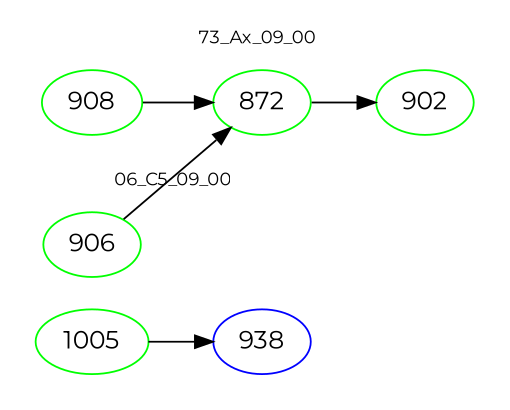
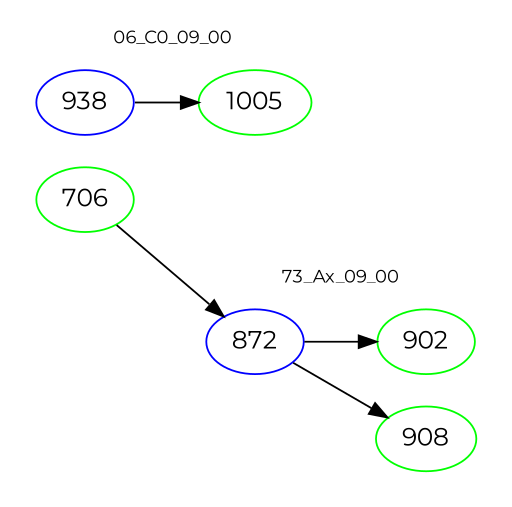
edge "908" -> "872": reversed
node "872": color green -> blue
cluster "06_C5_09_00": label "06_C5_09_00" -> "06_C0_09_00"
node "906": label "906" -> "706"
edge "1005" -> "938": reversed
